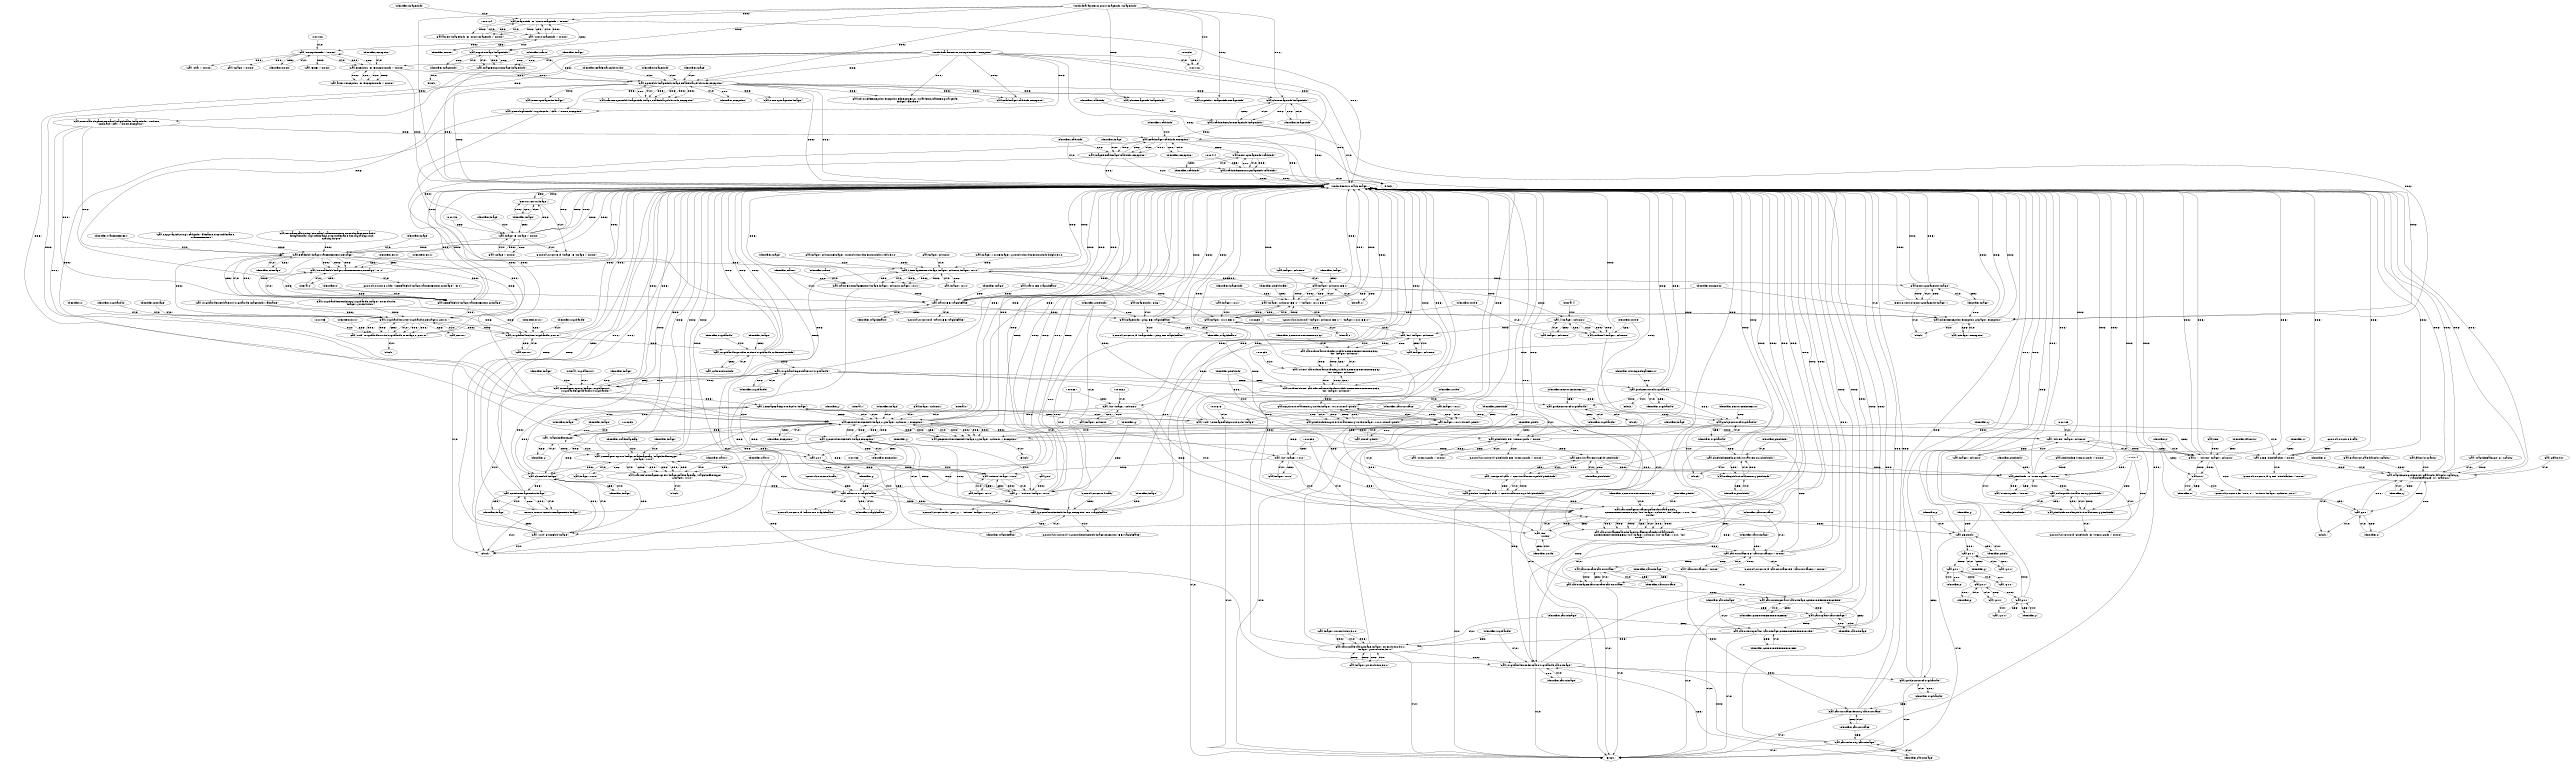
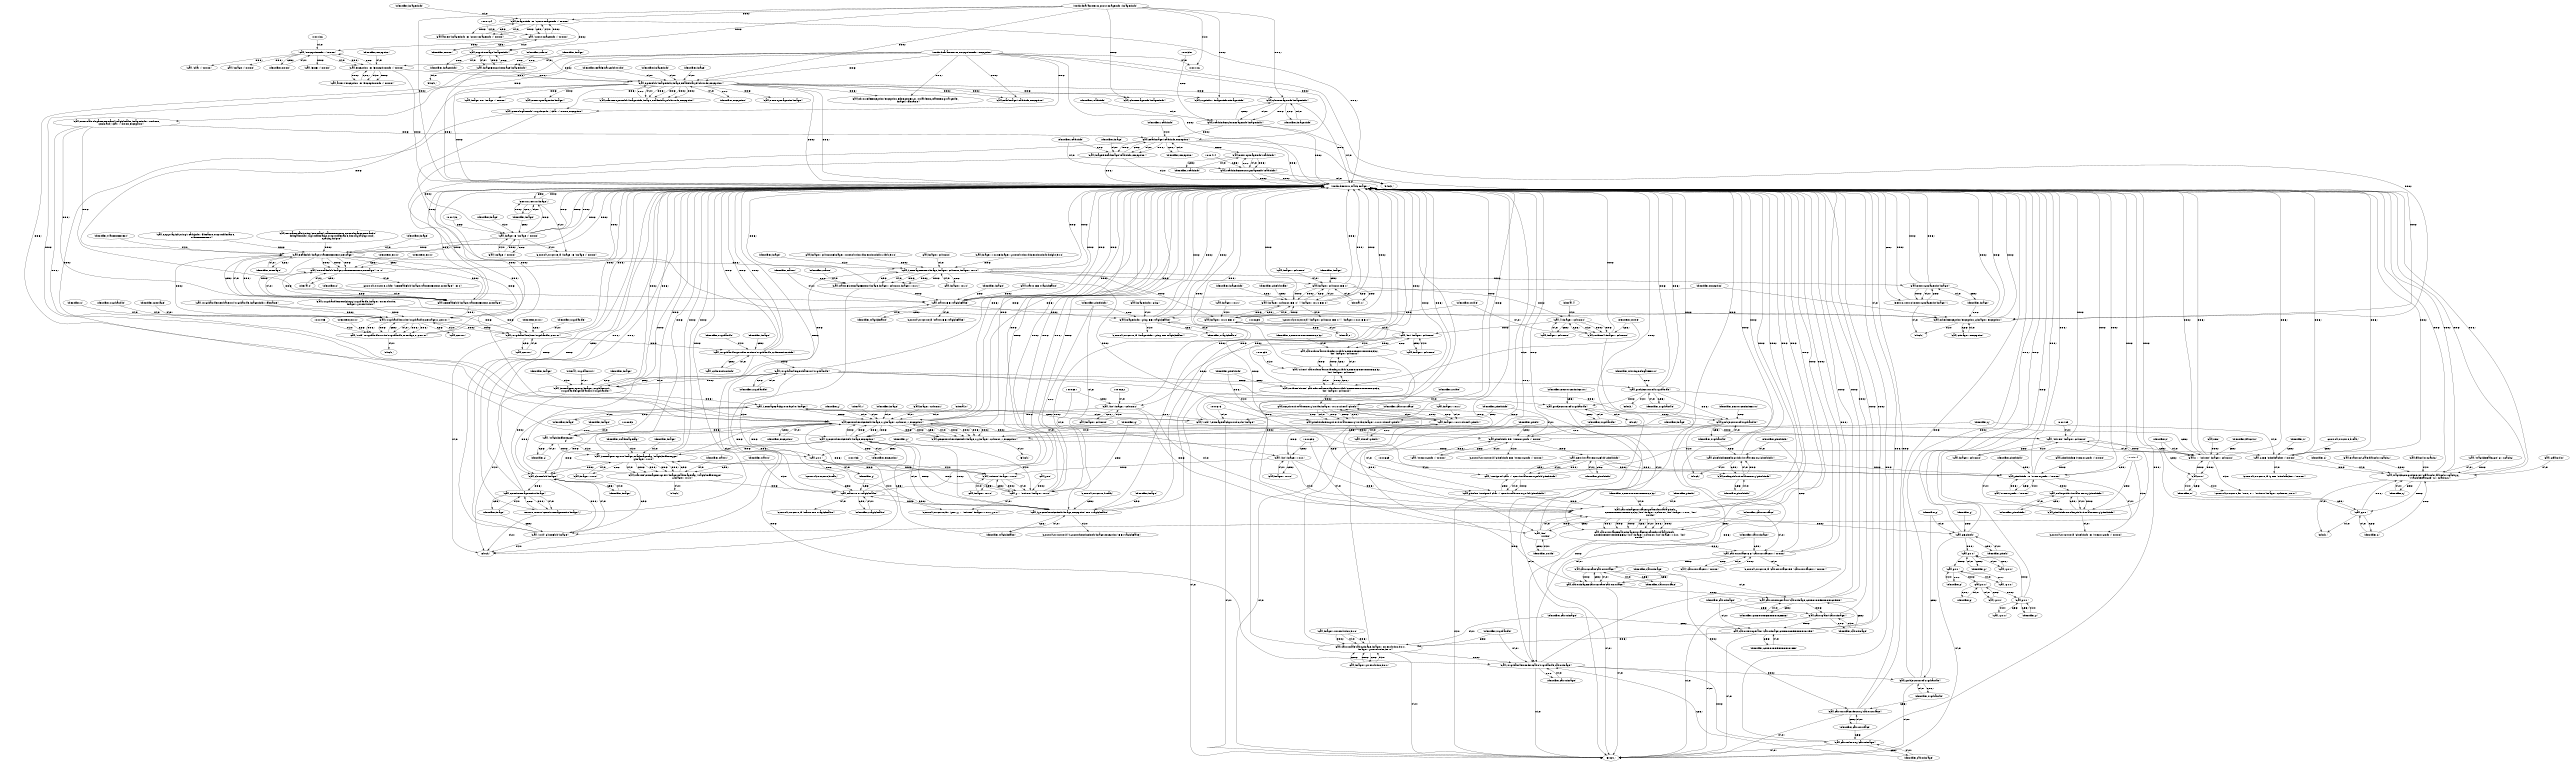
edge "(Call,image_info != (const ImageInfo *) NULL)" -> "(Call,AcquireImage(image_info))": label "CFG: " -> "DDG: "
edge "1000397" -> "1000106": now "1000397" -> "(Call,read_info=CloneImageInfo(image_info))"
node "(Call,image == (Image *) NULL)": added
edge "(MethodReturn,static Image *)" -> "(Return,return(DestroyImageList(image));)": added, label "CFG:"
edge "(Call,image->columns == 0)" -> "(Call,SetImageExtent(image,image->columns,image->rows))": reversed
node "1000669": added
